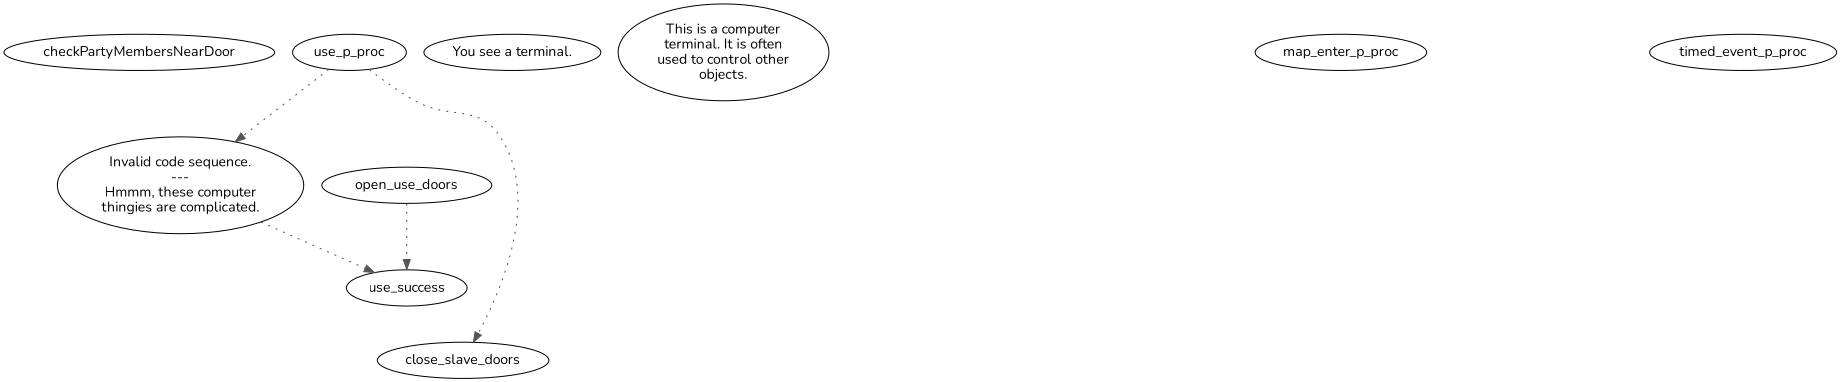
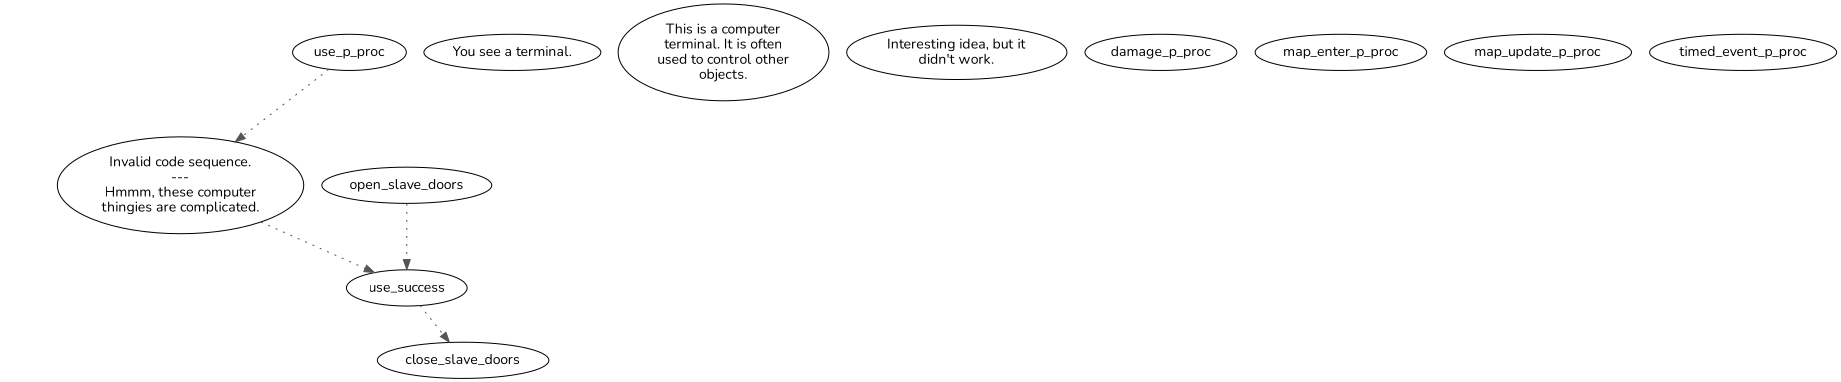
node "checkPartyMembersNearDoor": removed
node "Interesting idea, but it didn't work.": added
node "damage_p_proc": added
node "map_update_p_proc": added
edge "use_p_proc" -> "close_slave_doors": now "use_success" -> "close_slave_doors"
node "open_use_doors": label "open_use_doors" -> "open_slave_doors"
